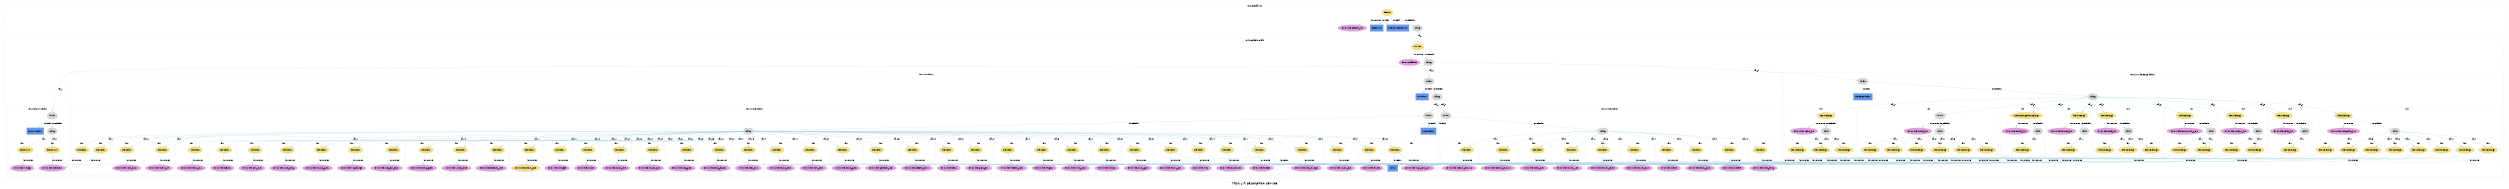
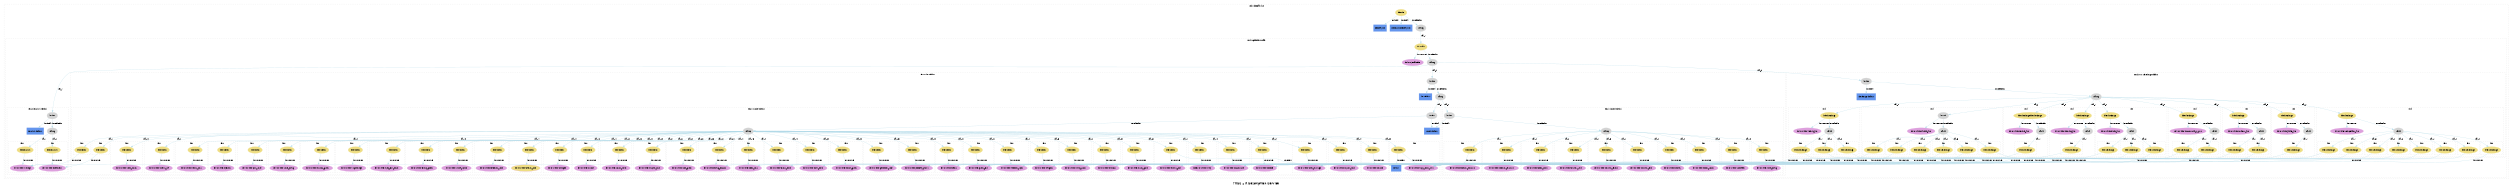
node "doi:1014/tube/piccadilly_line": removed
node "doi:1014/tube/ruislip": label "doi:1014/tube/ruislip" -> "hatton:1014/tube/ruislip"
